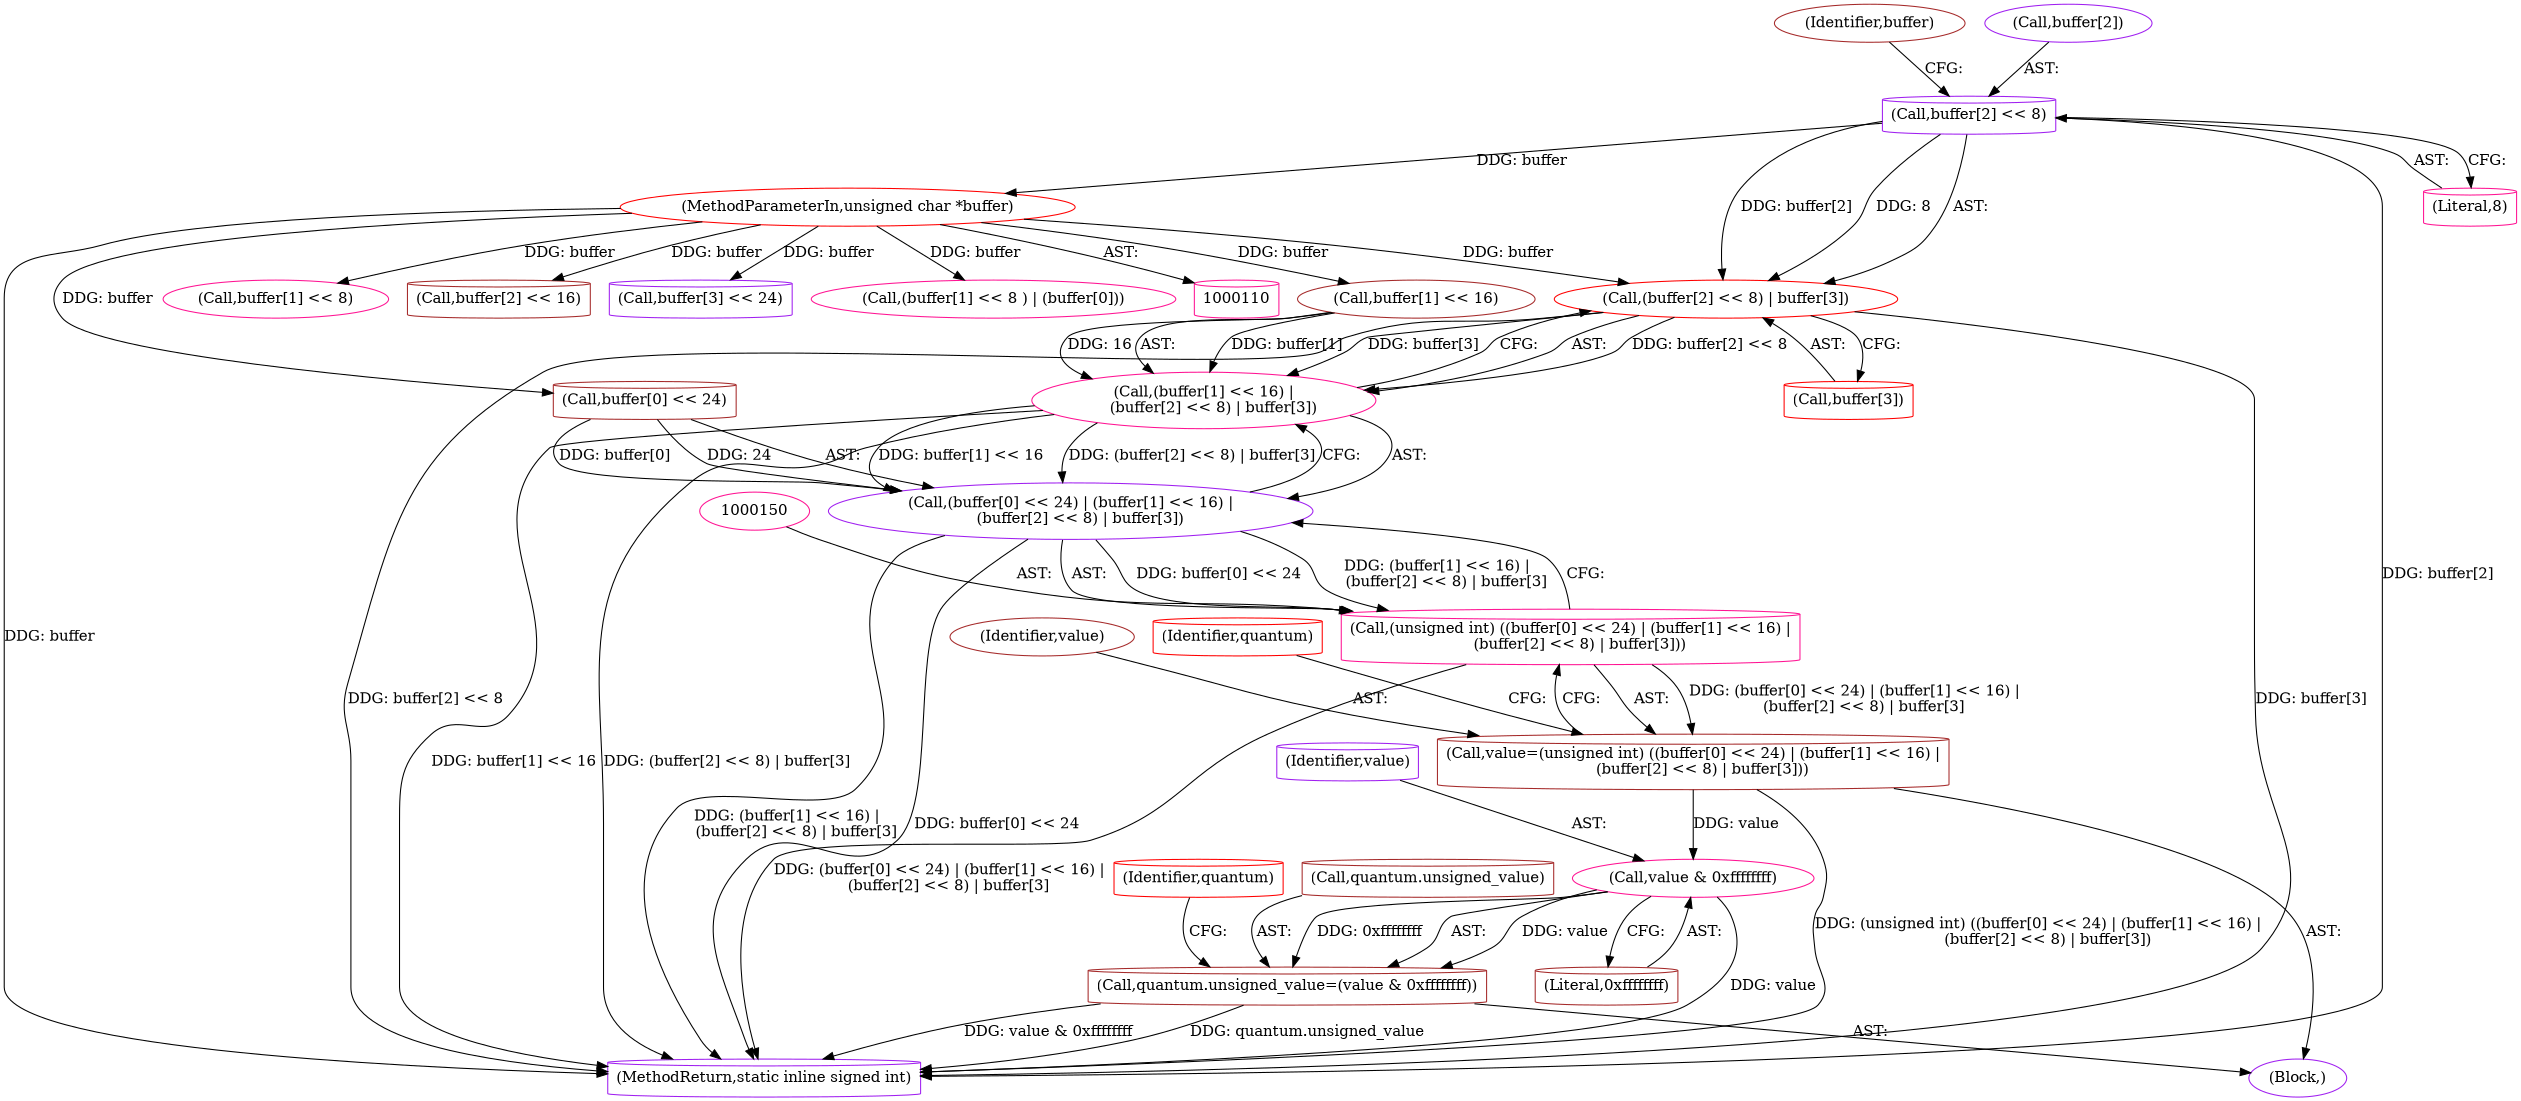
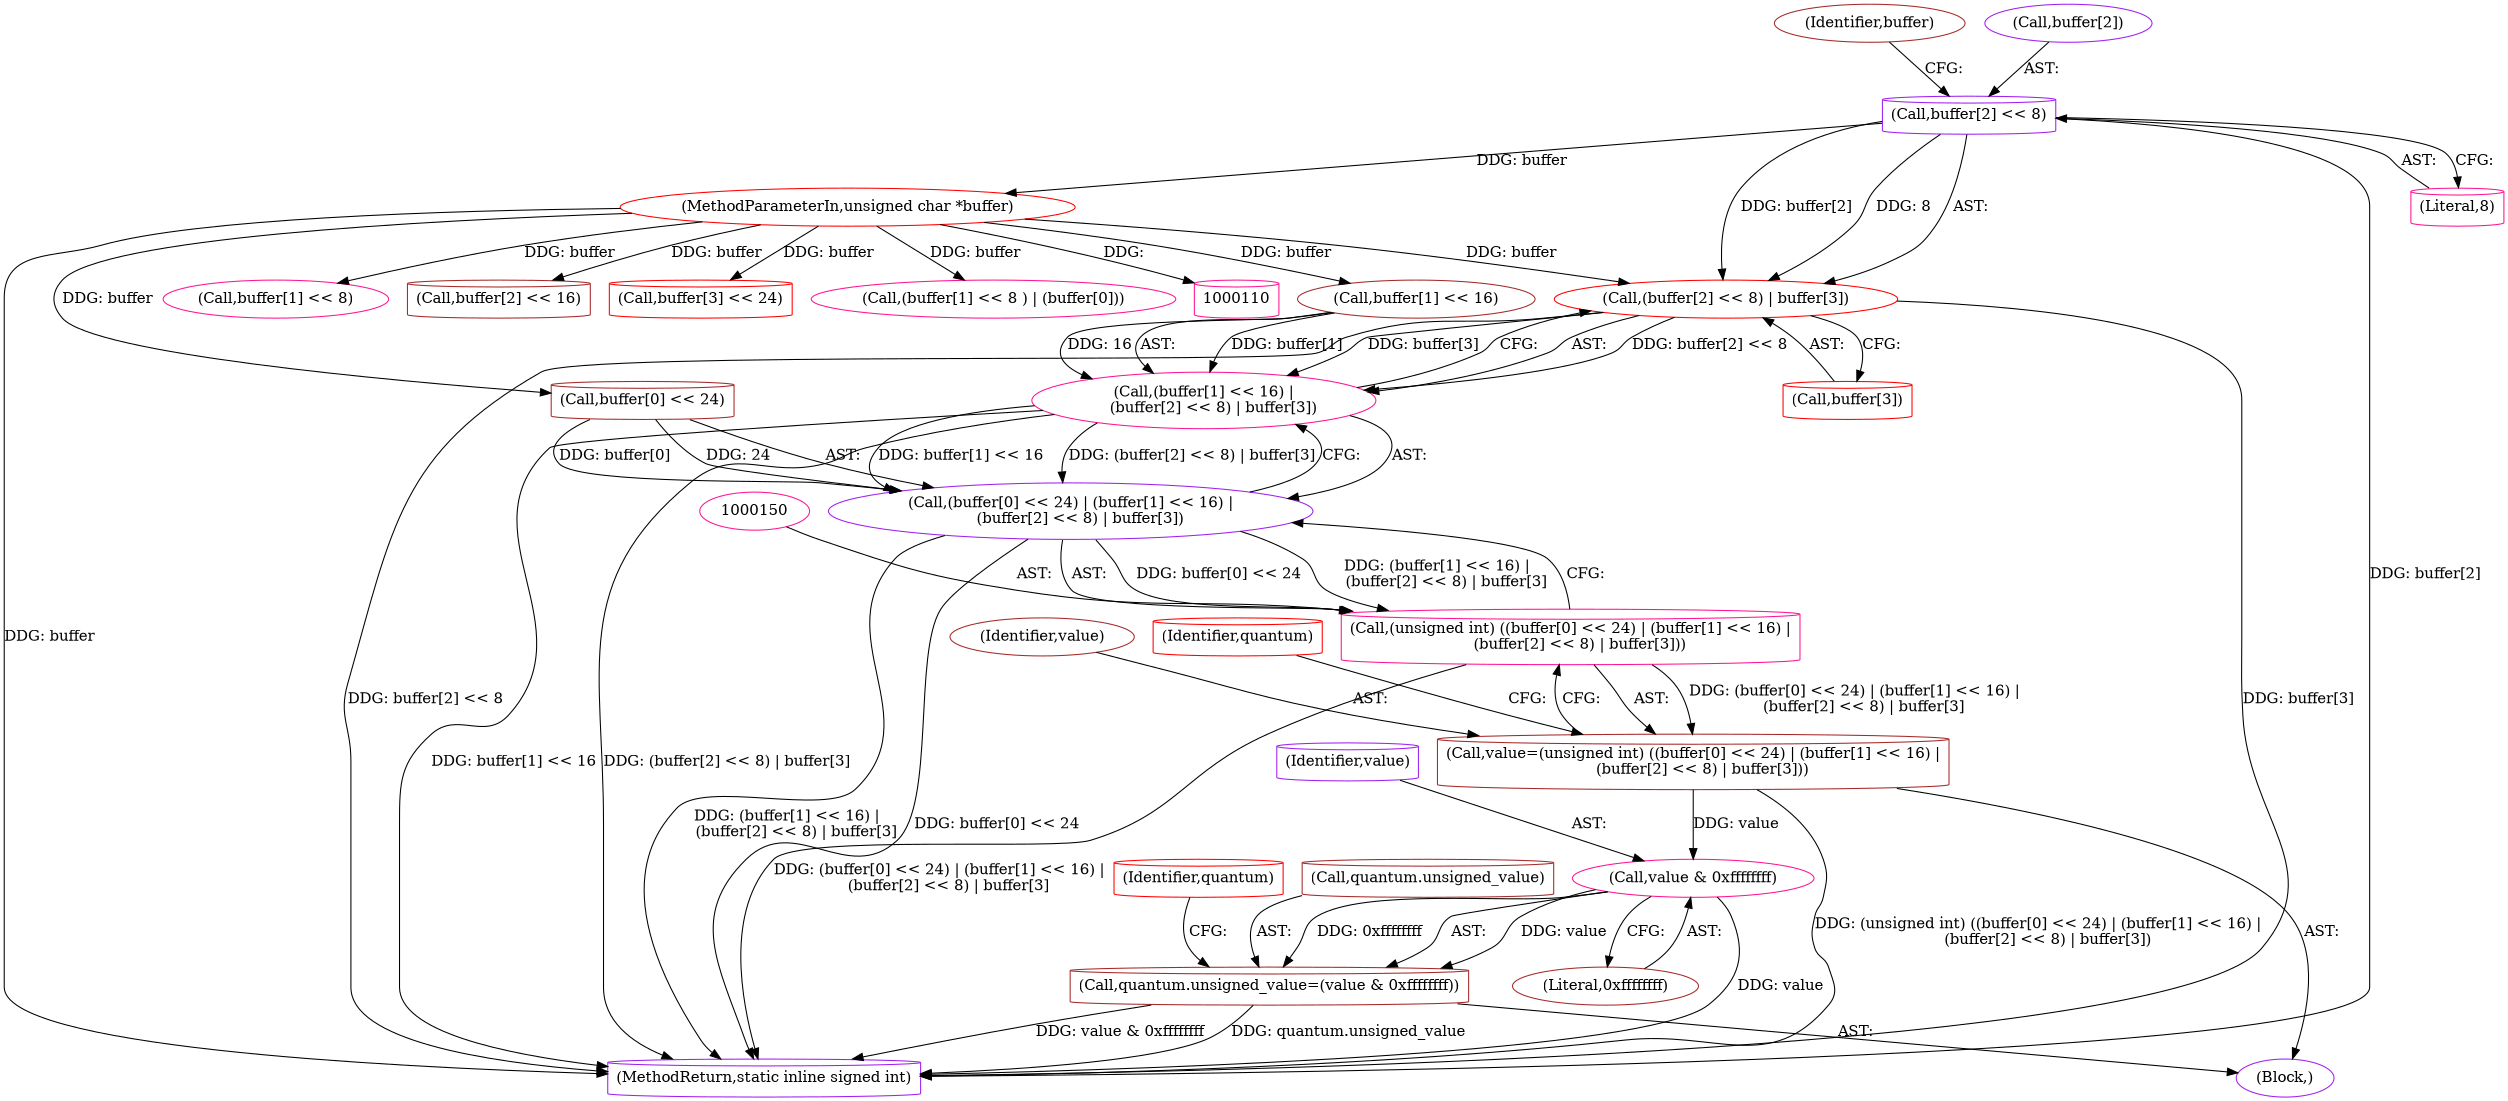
edge "(MethodParameterIn,unsigned char *buffer)" -> "1000110": label "AST: " -> "DDG: "
node "(Call,buffer[3] << 24)": color purple -> red
node "(Literal,0xffffffff)": shape cylinder -> ellipse
